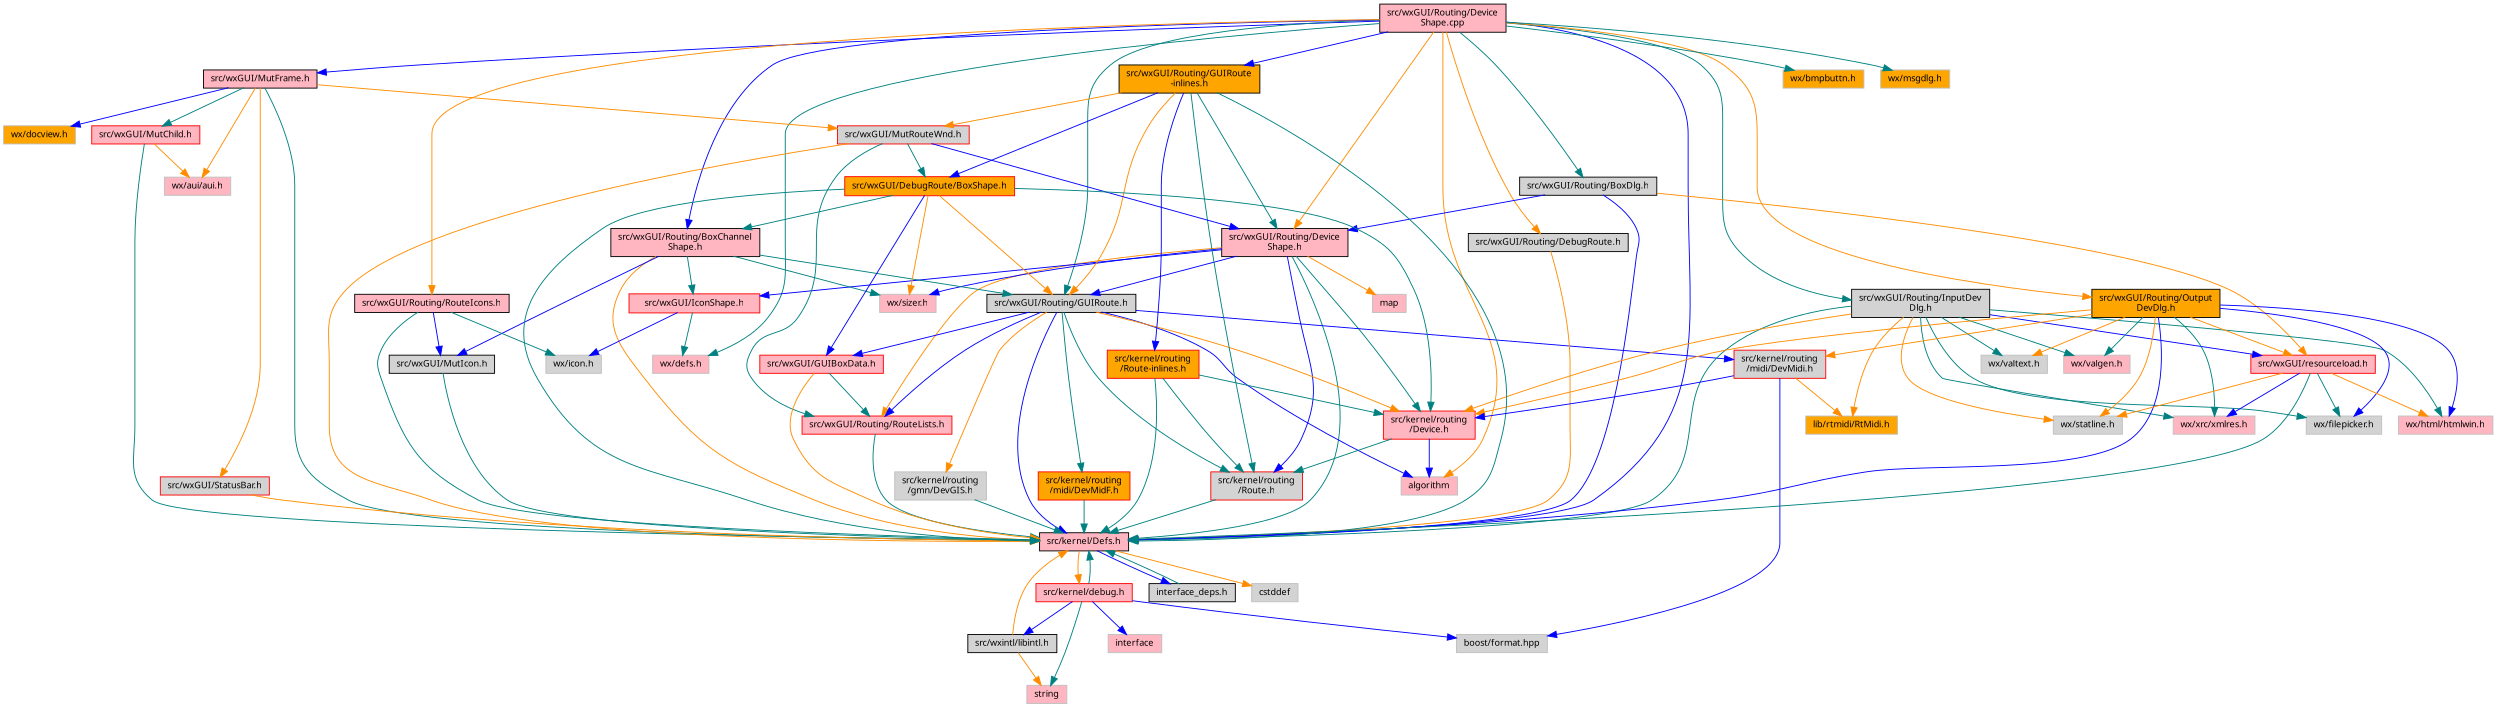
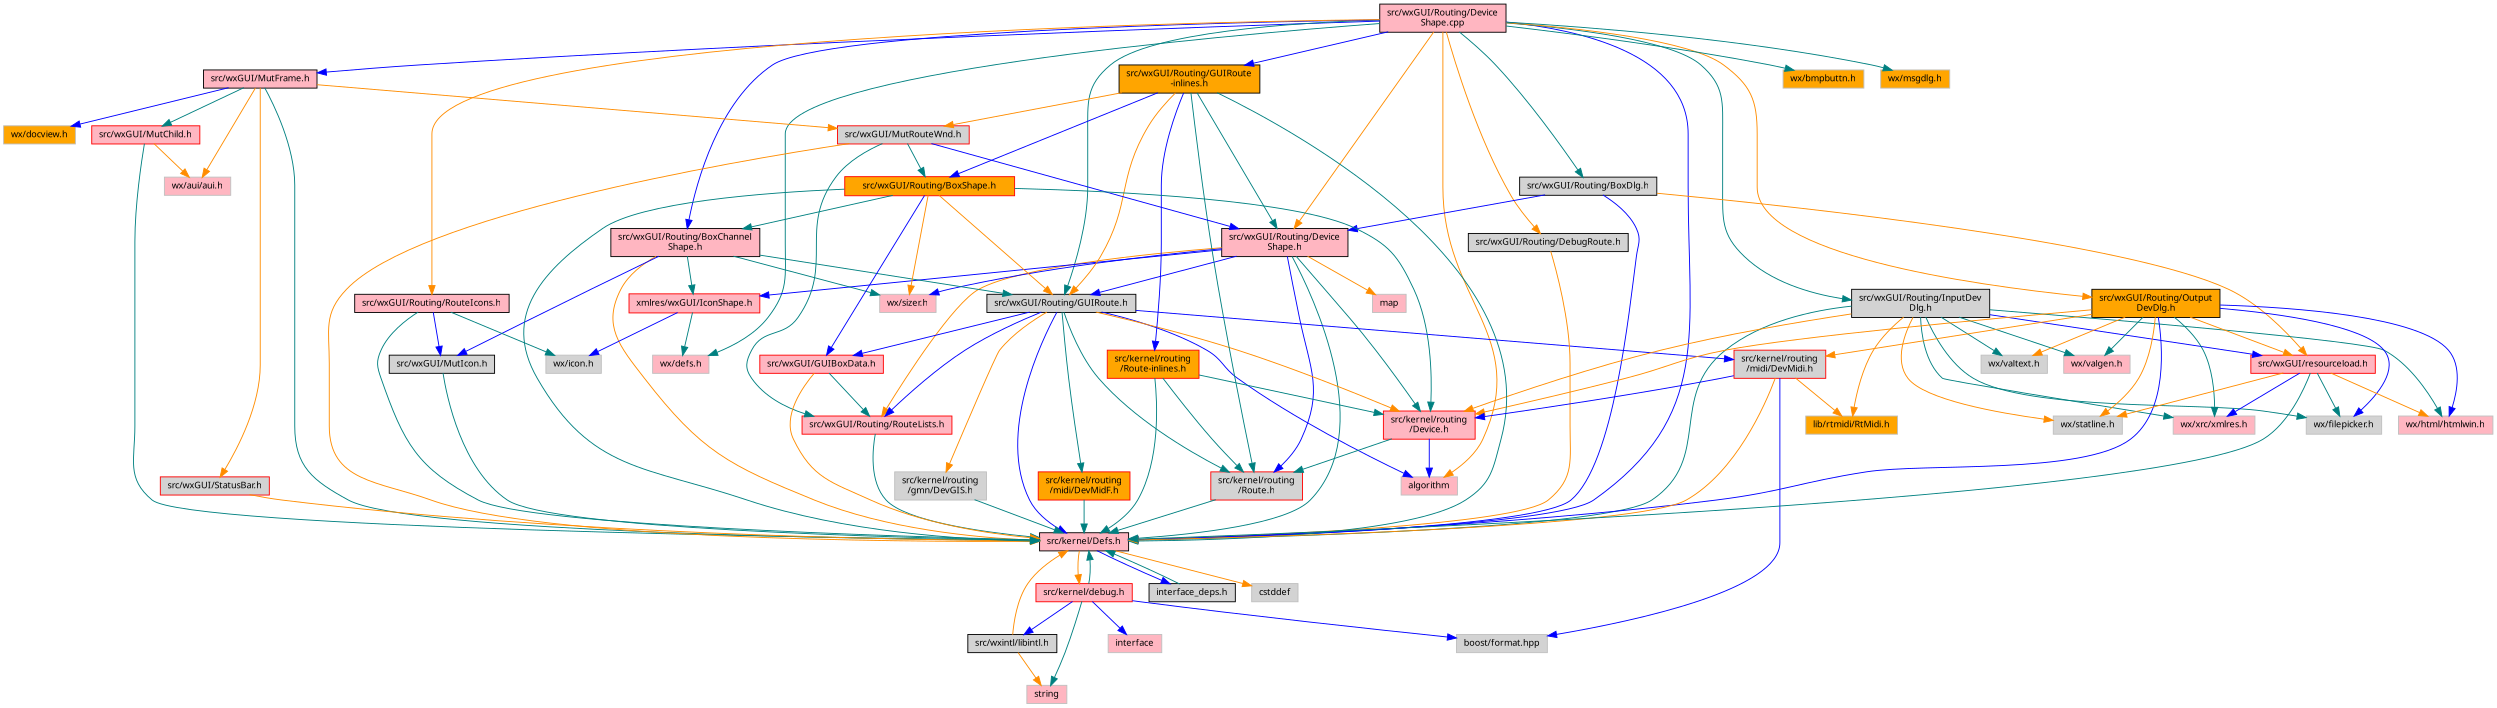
node "src/wxGUI/DebugRoute/BoxShape.h": label "src/wxGUI/DebugRoute/BoxShape.h" -> "src/wxGUI/Routing/BoxShape.h"
node "src/wxGUI/IconShape.h": label "src/wxGUI/IconShape.h" -> "xmlres/wxGUI/IconShape.h"
edge "src/kernel/routing /midi/DevMidi.h" -> "src/kernel/Defs.h": added
